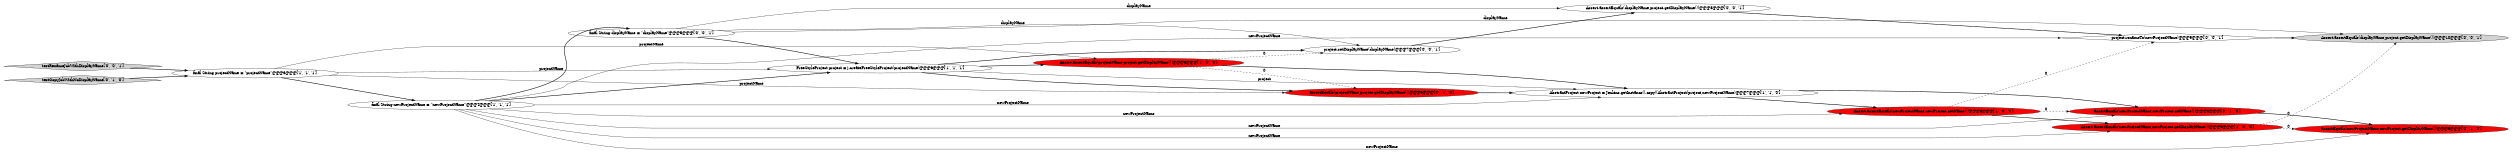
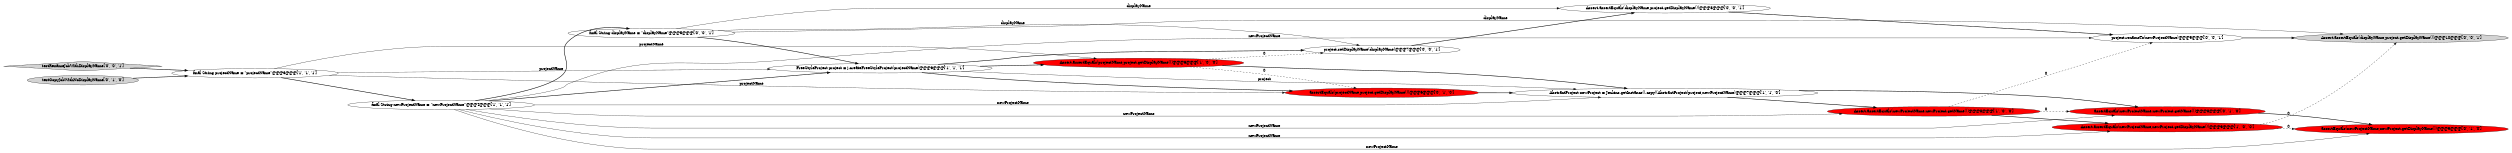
node "project.renameTo(newProjectName)@@@9@@@['0', '0', '1']": shape diamond -> ellipse
node "testCopyJobWithNoDisplayName['0', '1', '0']": shape diamond -> ellipse
